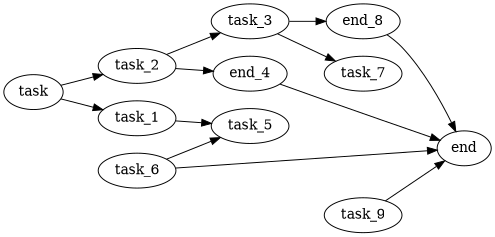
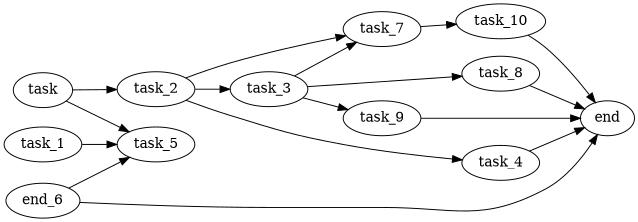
node "end_8": label "end_8" -> "task_8"
node "task_10": added
edge "task_2" -> "task_7": added
node "end_4": label "end_4" -> "task_4"
edge "task_3" -> "task_9": added
edge "task" -> "task_1": now "task" -> "task_5"
node "task_6": label "task_6" -> "end_6"
